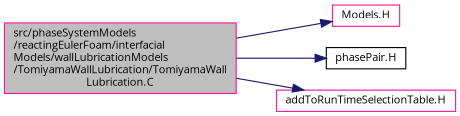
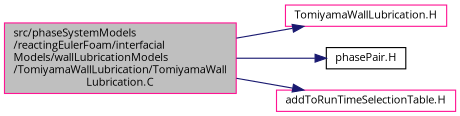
node "Models.H": label "Models.H" -> "TomiyamaWallLubrication.H"
